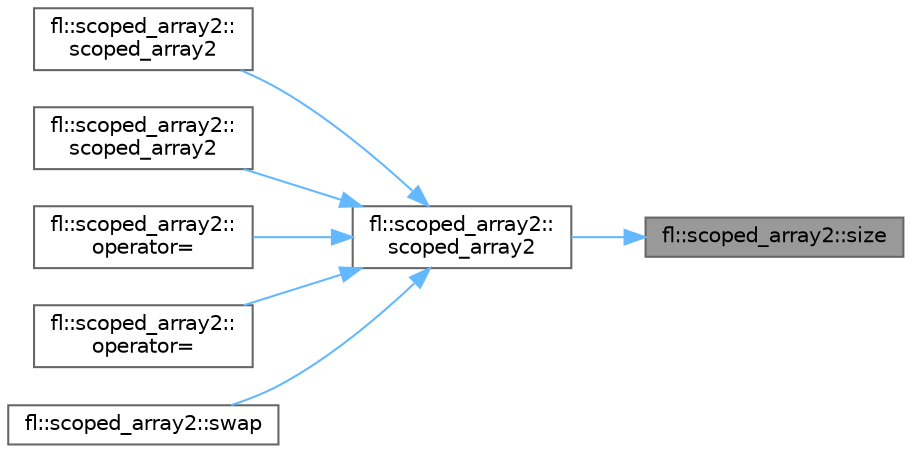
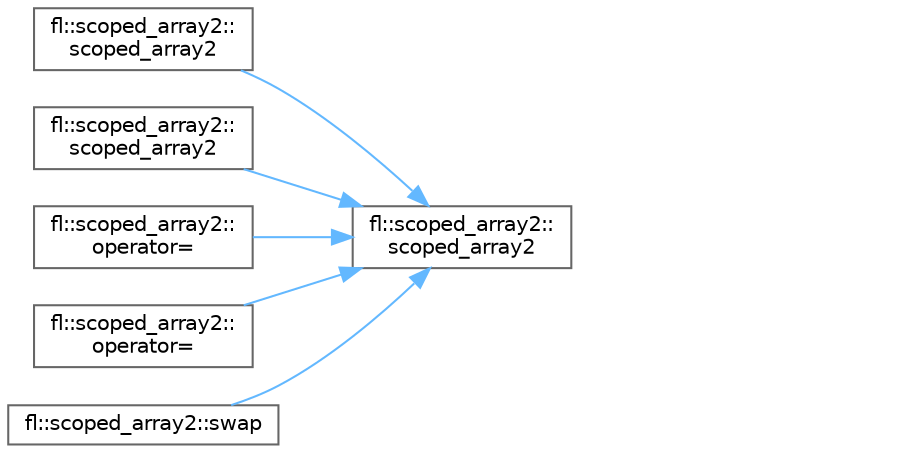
node "fl::scoped_array2::size": removed
